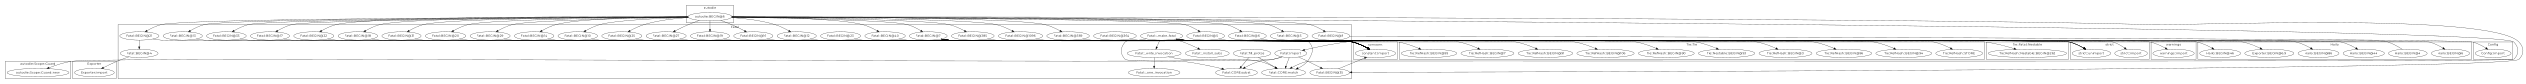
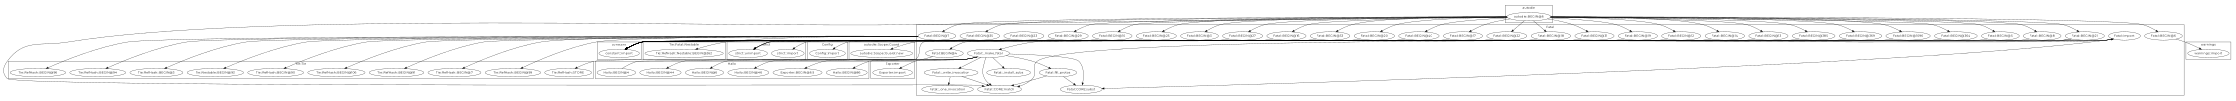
edge "autodie::BEGIN@6" -> "Fatal::BEGIN@364": added
edge "Fatal::_make_fatal" -> "Fatal::fill_protos": added
edge "Fatal::import" -> "Fatal::BEGIN@35": now "Fatal::import" -> "Fatal::_make_fatal"
